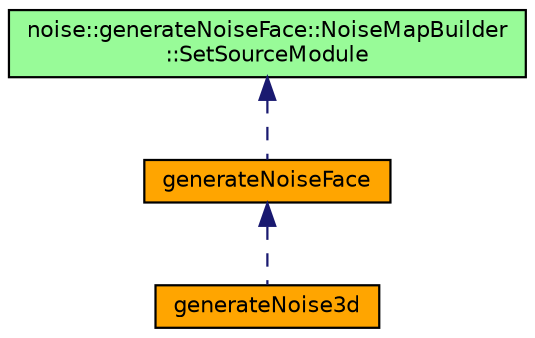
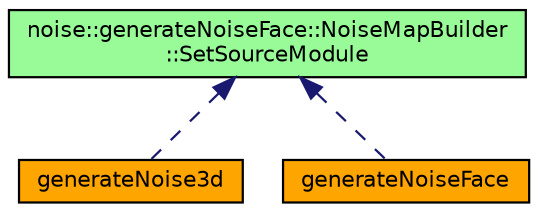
edge "generateNoise3d" -> "generateNoiseFace": now "generateNoise3d" -> "noise::generateNoiseFace::NoiseMapBuilder ::SetSourceModule"
